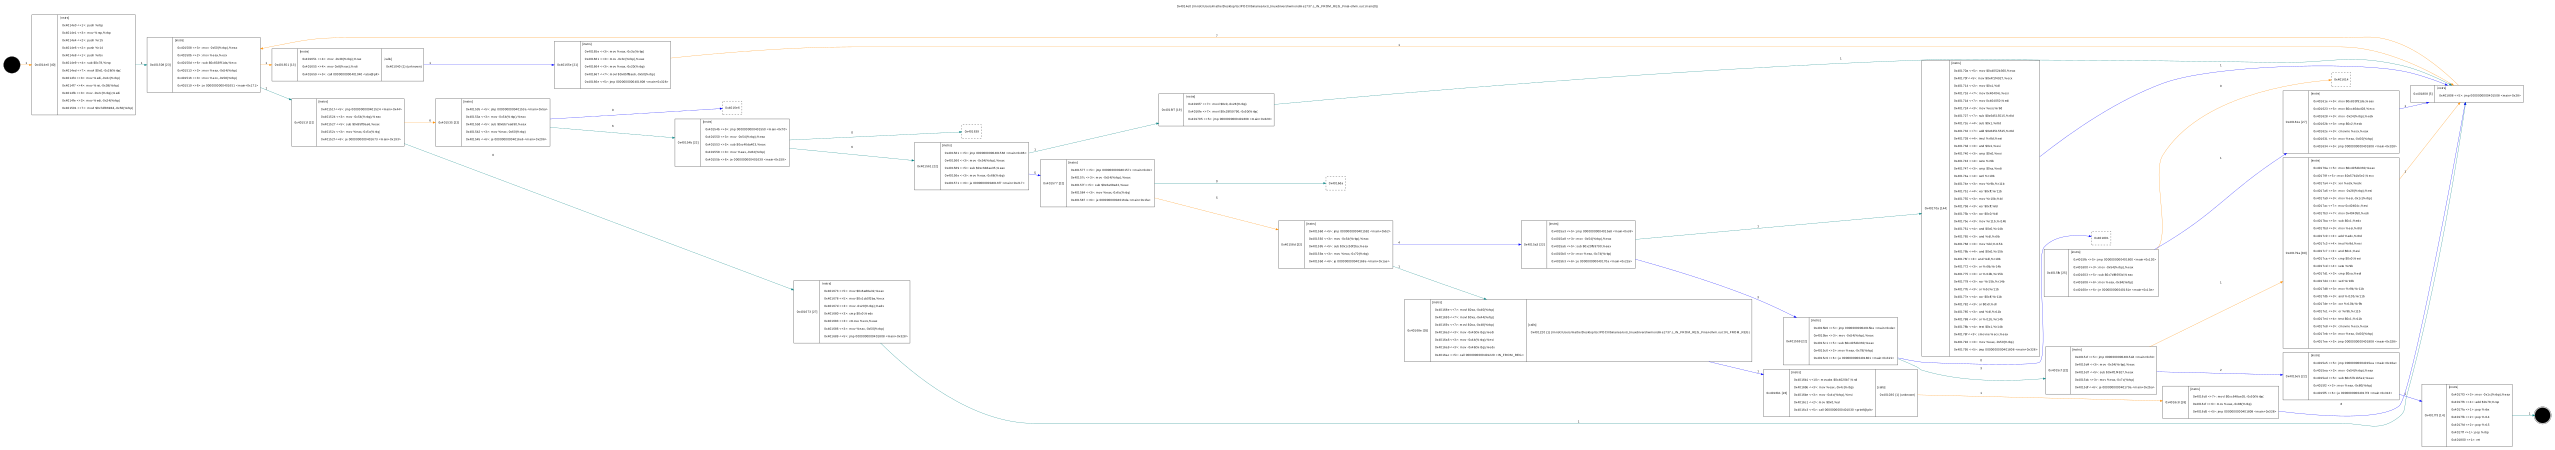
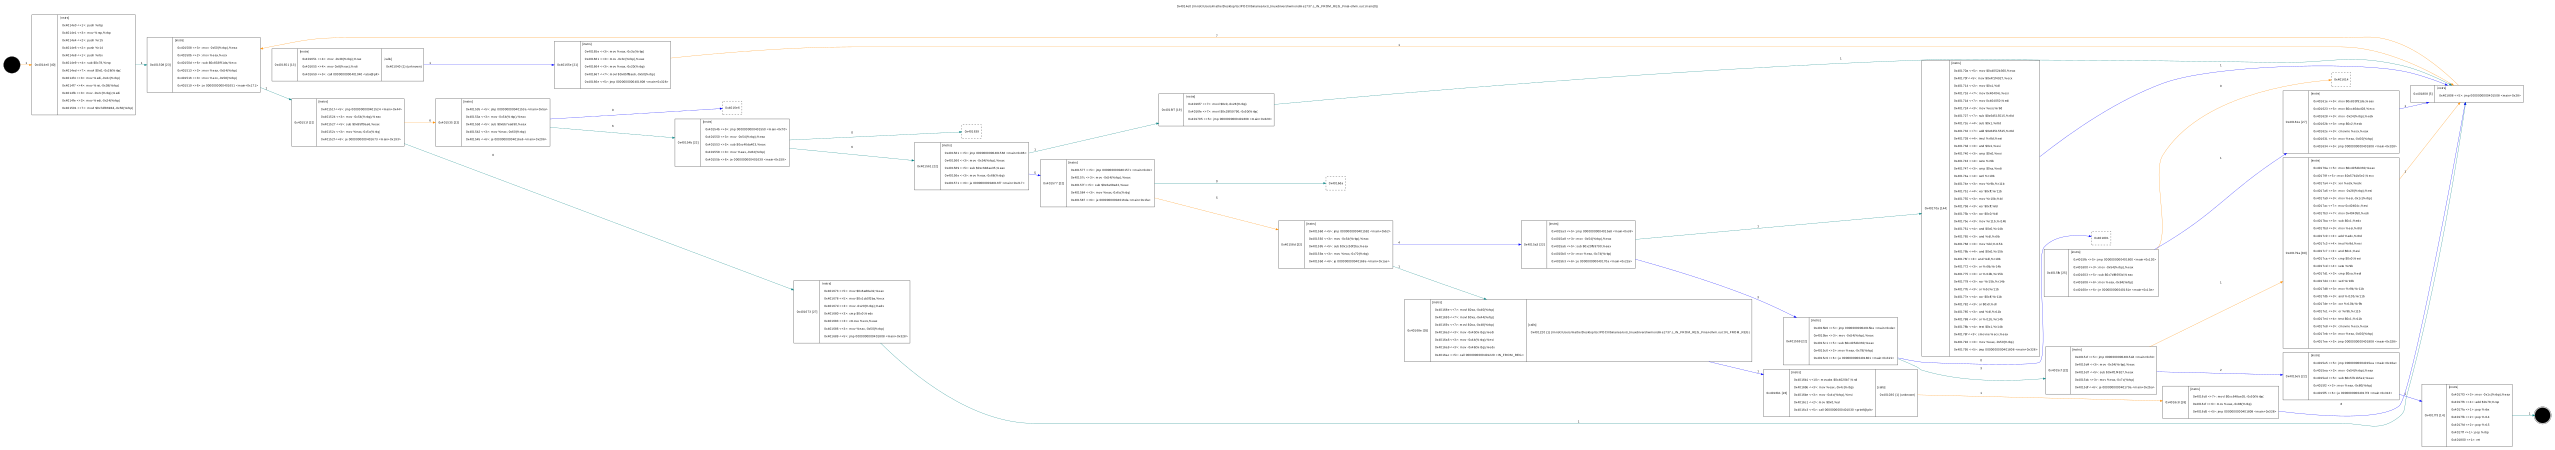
edge "0x401508 [23]" -> "0x401651 [13]": removed, label "1"
